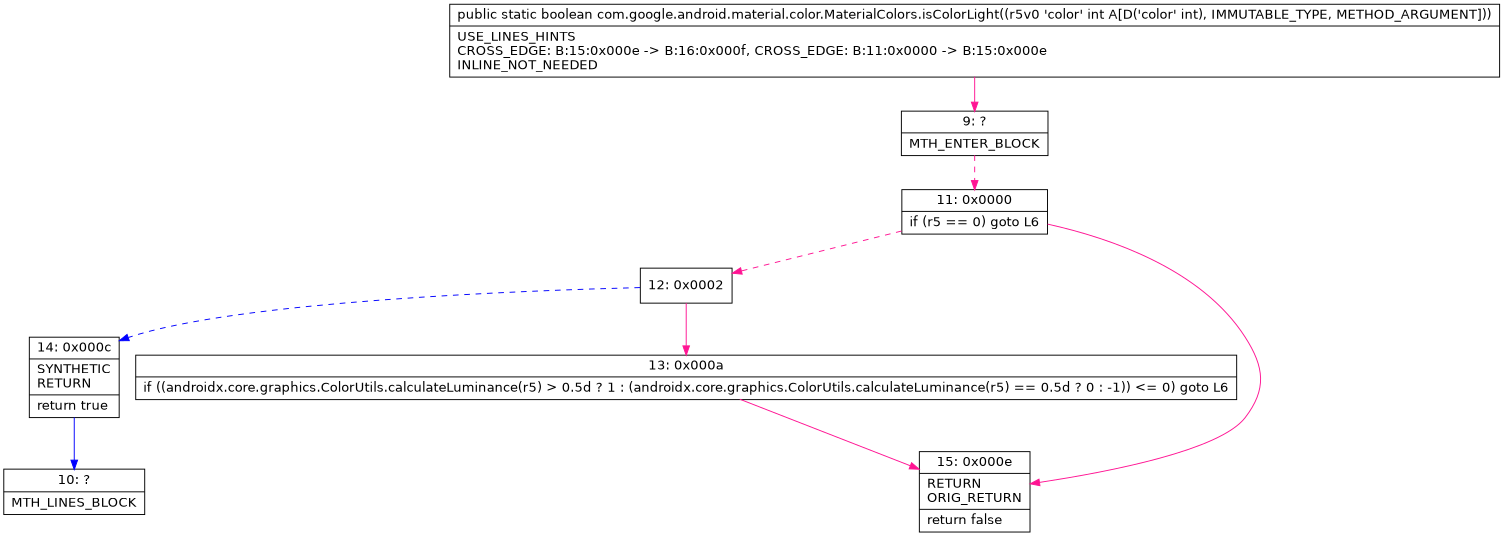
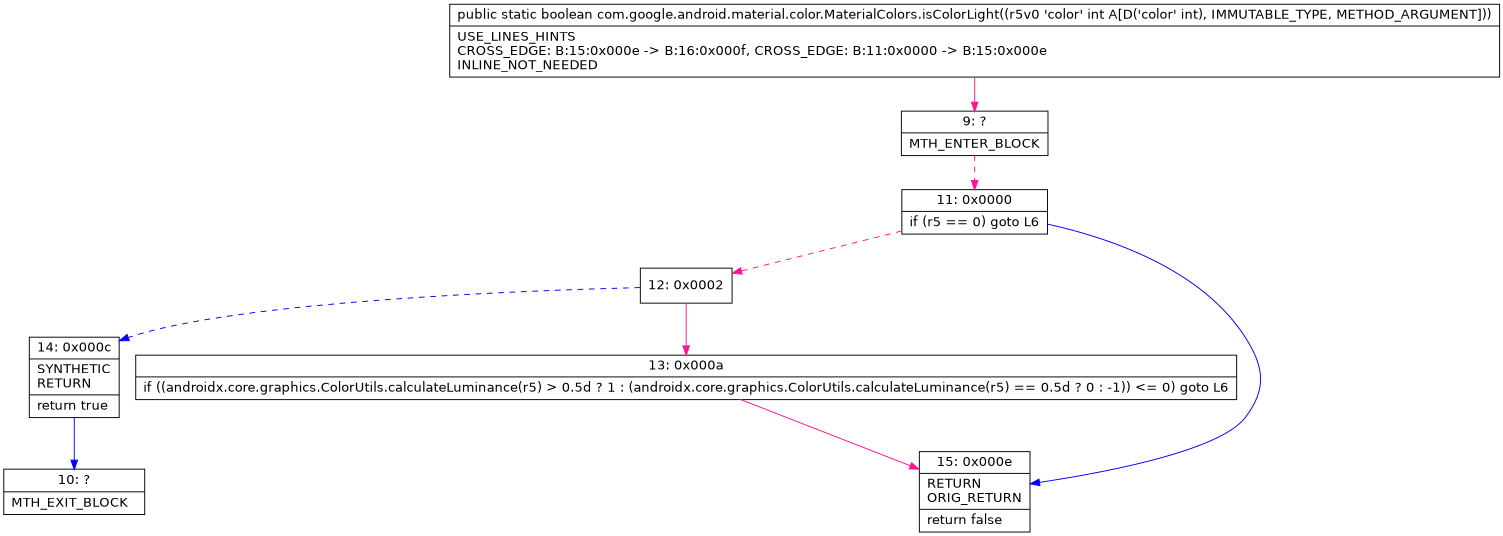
edge "11: 0x0000" -> "15: 0x000e": color deeppink -> blue
node "10: ?": text "MTH_LINES_BLOCK" -> "MTH_EXIT_BLOCK"
